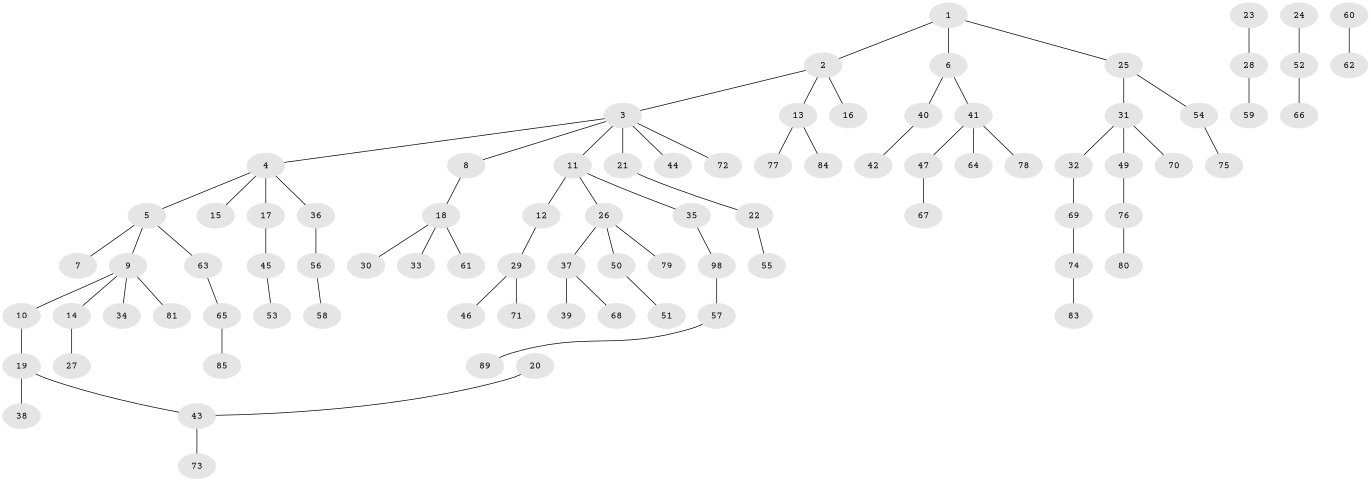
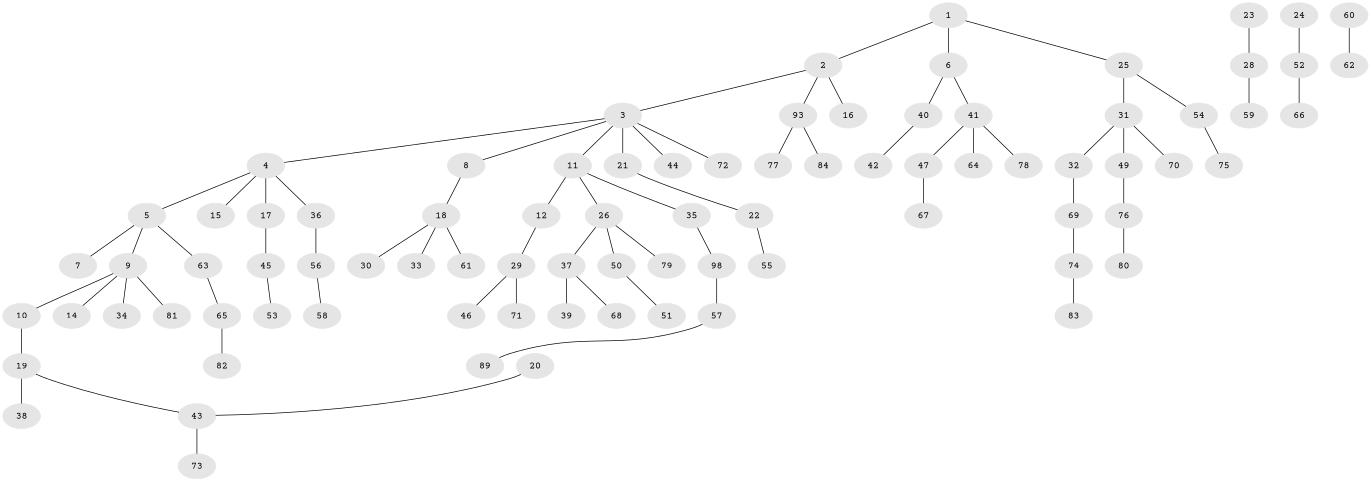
node "13": label "13" -> "93"
node "27": removed
node "85": label "85" -> "82"
